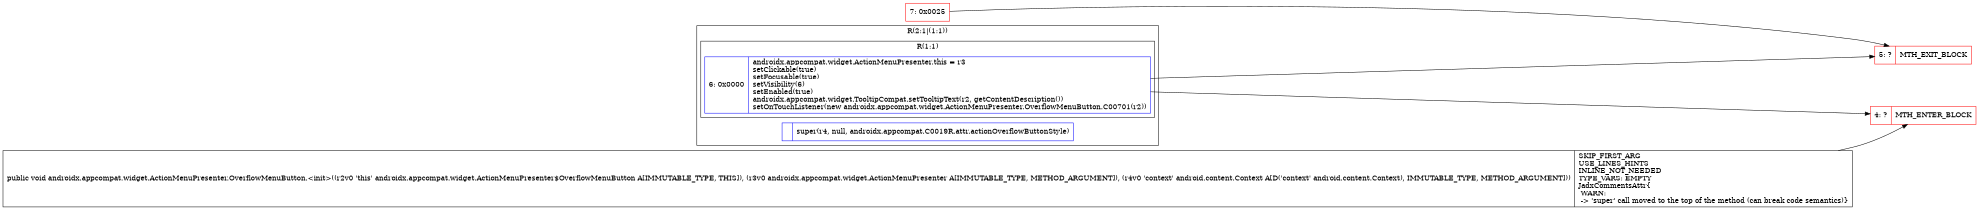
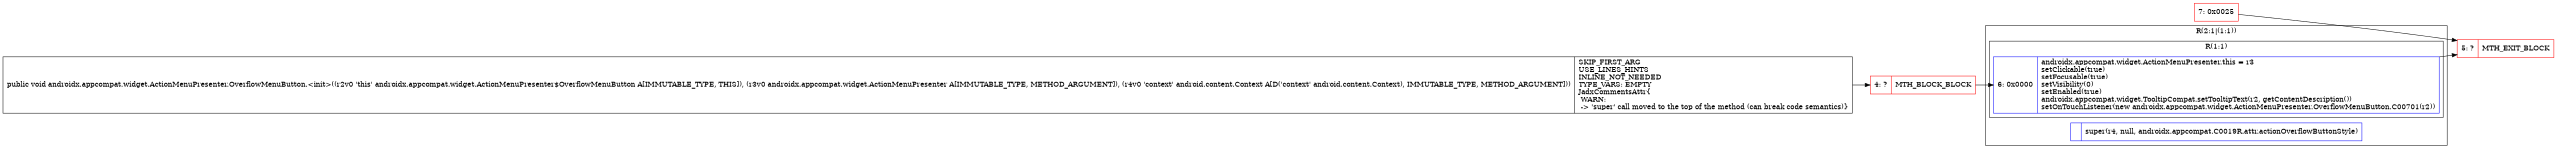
node "6: 0x0000": text "setVisibility(6)" -> "setVisibility(0)"
edge "6: 0x0000" -> "4: ?": reversed
node "4: ?": text "MTH_ENTER_BLOCK" -> "MTH_BLOCK_BLOCK"
